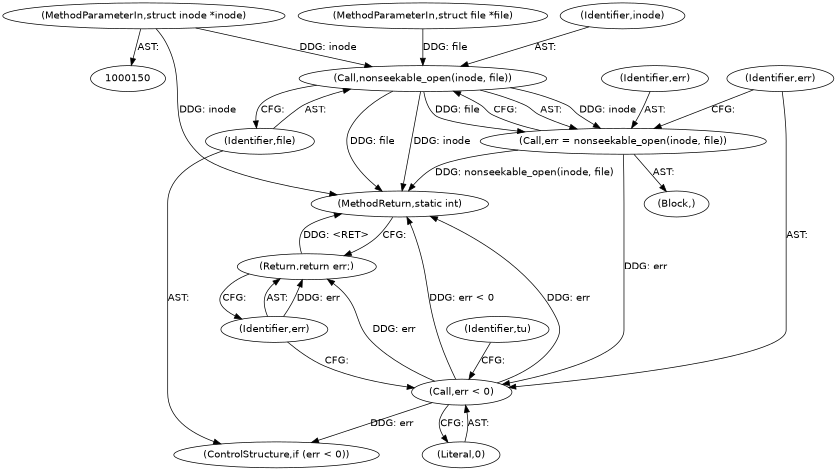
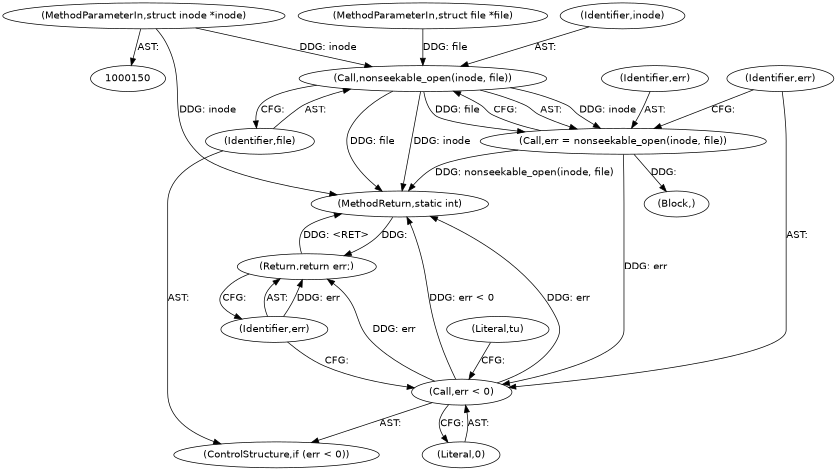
edge "(Call,err = nonseekable_open(inode, file))" -> "(Block,)": label "AST: " -> "DDG: "
edge "(MethodReturn,static int)" -> "(Return,return err;)": label "CFG: " -> "DDG: "
node "(Identifier,tu)": label "(Identifier,tu)" -> "(Literal,tu)"
edge "(Call,err < 0)" -> "(ControlStructure,if (err < 0))": label "DDG: err" -> "AST: "
